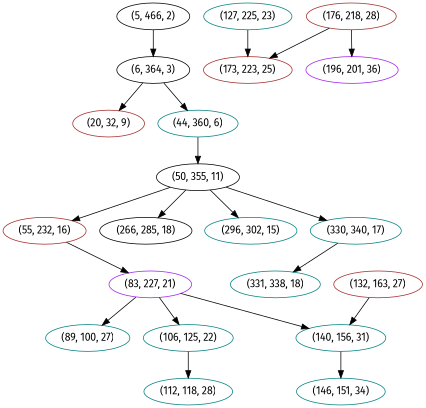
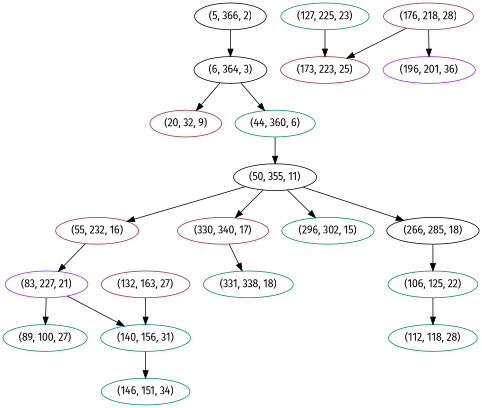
node "(5, 466, 2)": label "(5, 466, 2)" -> "(5, 366, 2)"
node "(330, 340, 17)": color teal -> brown
edge "(83, 227, 21)" -> "(106, 125, 22)": now "(266, 285, 18)" -> "(106, 125, 22)"
